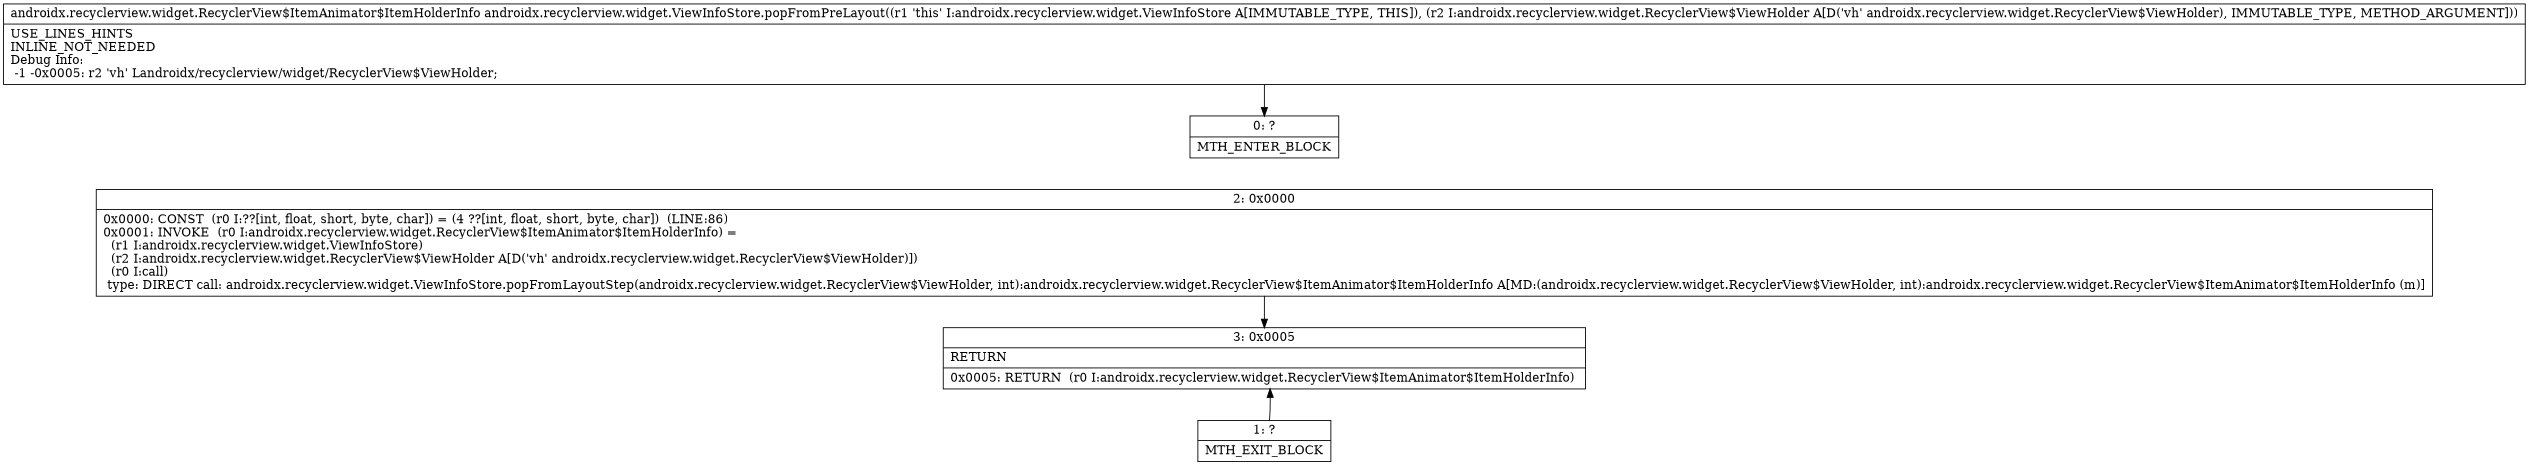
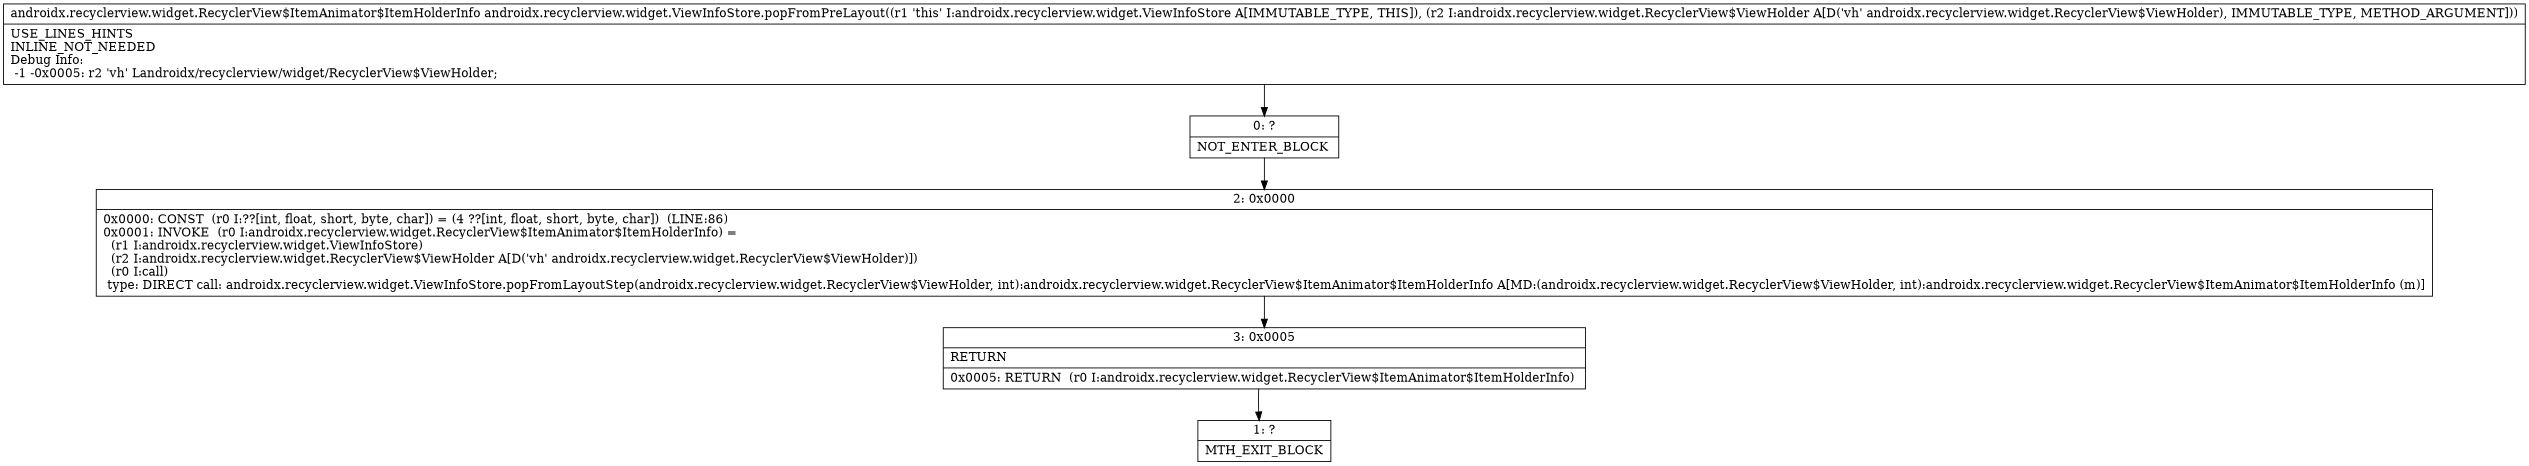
node "0: ?": text "MTH_ENTER_BLOCK" -> "NOT_ENTER_BLOCK"
edge "0: ?" -> "2: 0x0000": added
edge "1: ?" -> "3: 0x0005": reversed
